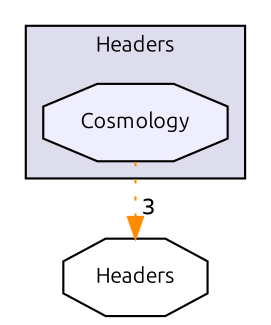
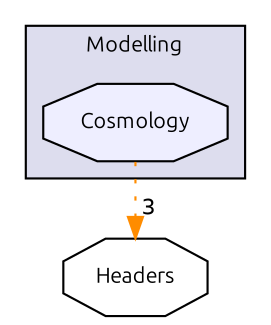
cluster "Headers": label "Headers" -> "Modelling"
